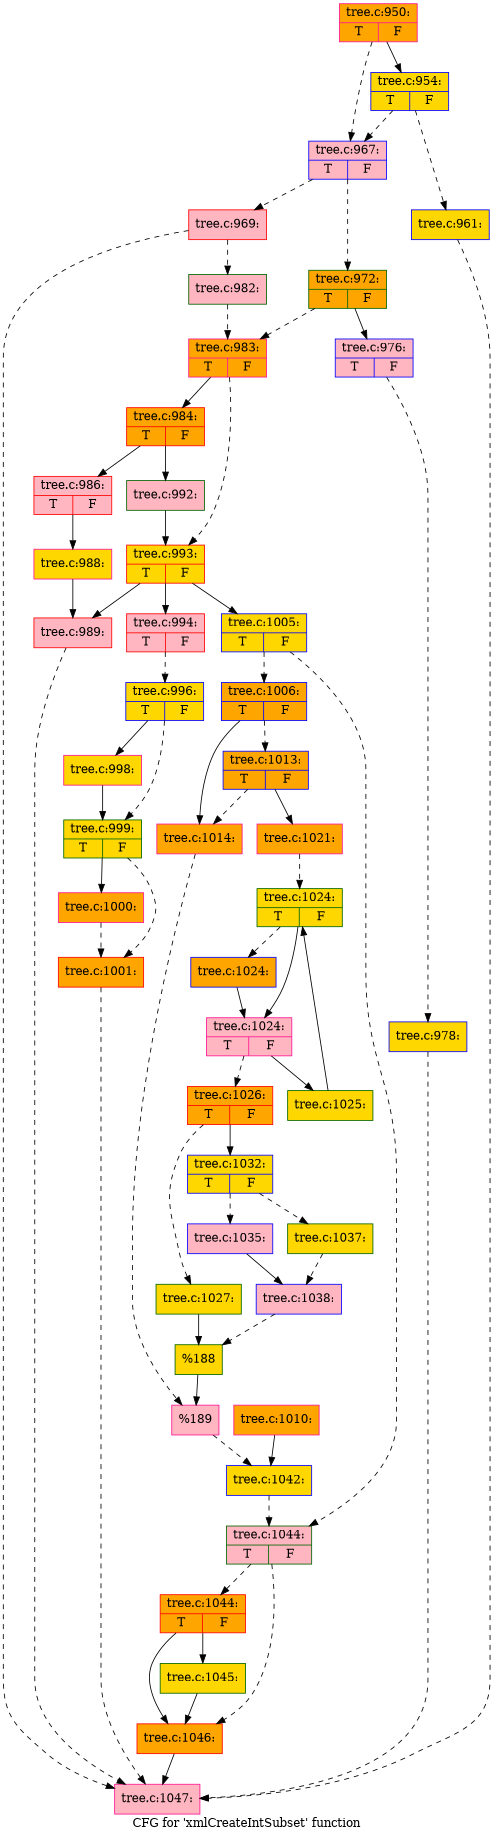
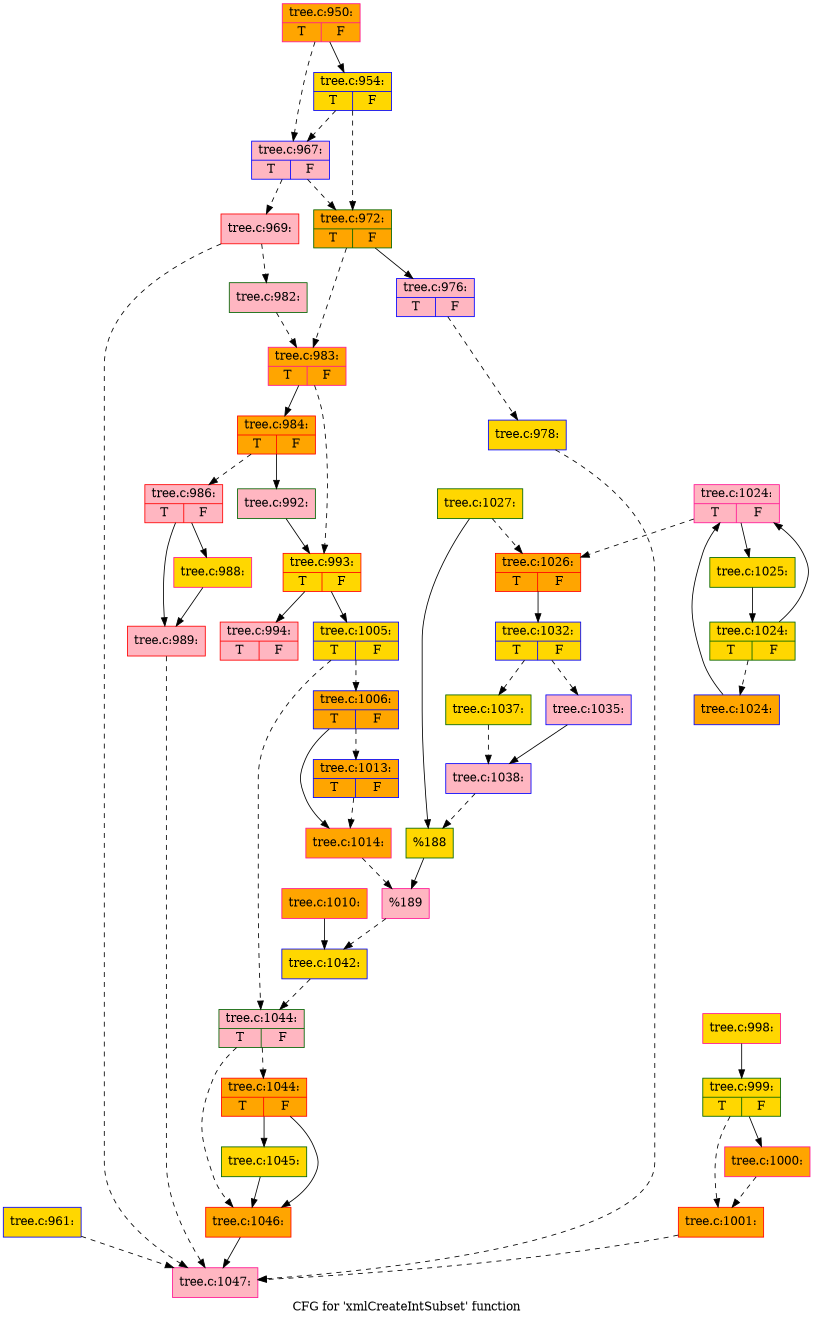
edge "tree.c:954:" -> "tree.c:961:": now "tree.c:954:" -> "tree.c:972:"
edge "tree.c:984:" -> "tree.c:986:": style solid -> dashed
edge "tree.c:993:" -> "tree.c:989:": now "tree.c:986:" -> "tree.c:989:"
node "tree.c:996:": removed
node "tree.c:1021:": removed
edge "tree.c:1026:" -> "tree.c:1027:": reversed
